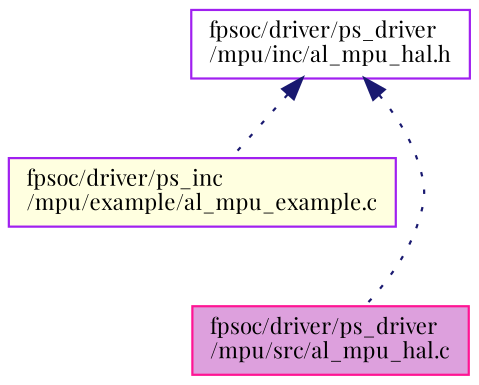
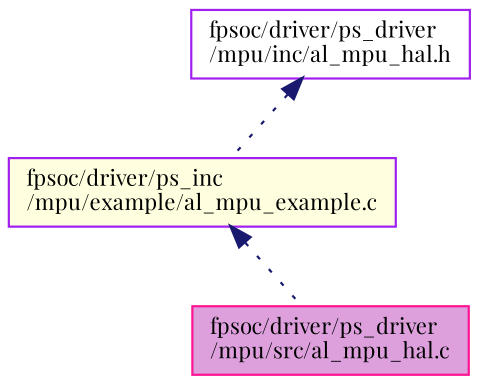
edge "fpsoc/driver/ps_driver /mpu/src/al_mpu_hal.c" -> "fpsoc/driver/ps_driver /mpu/inc/al_mpu_hal.h": now "fpsoc/driver/ps_driver /mpu/src/al_mpu_hal.c" -> "fpsoc/driver/ps_inc /mpu/example/al_mpu_example.c"
